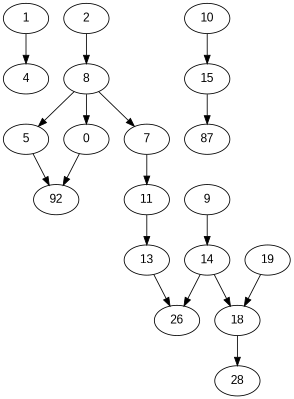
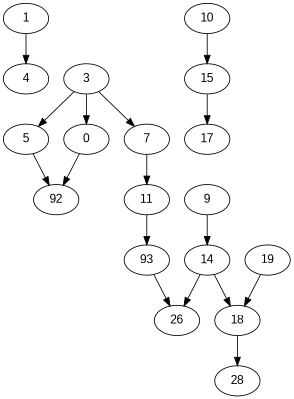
node "2": removed
node "8": label "8" -> "3"
node "87": label "87" -> "17"
node "13": label "13" -> "93"
